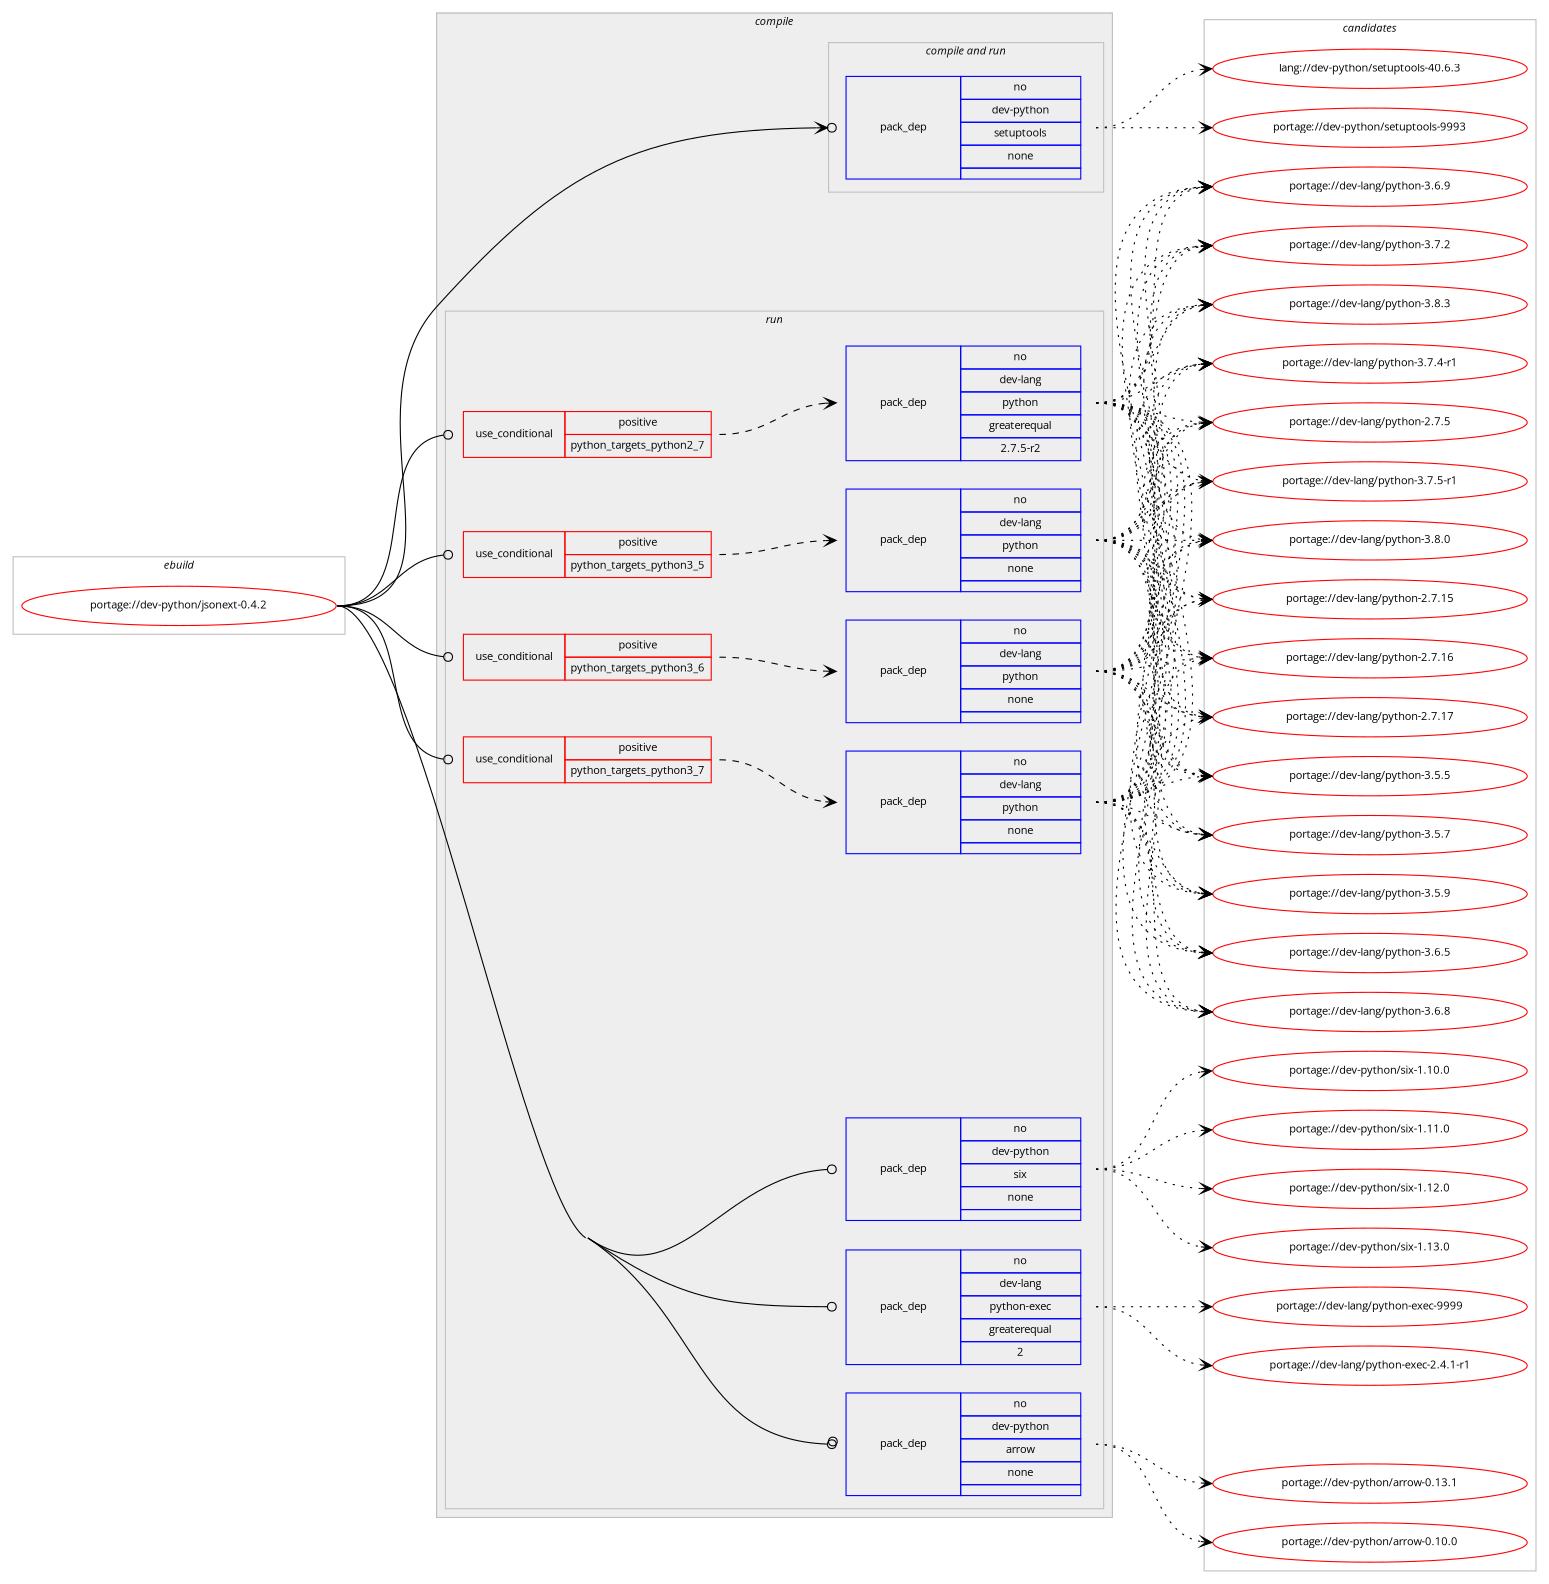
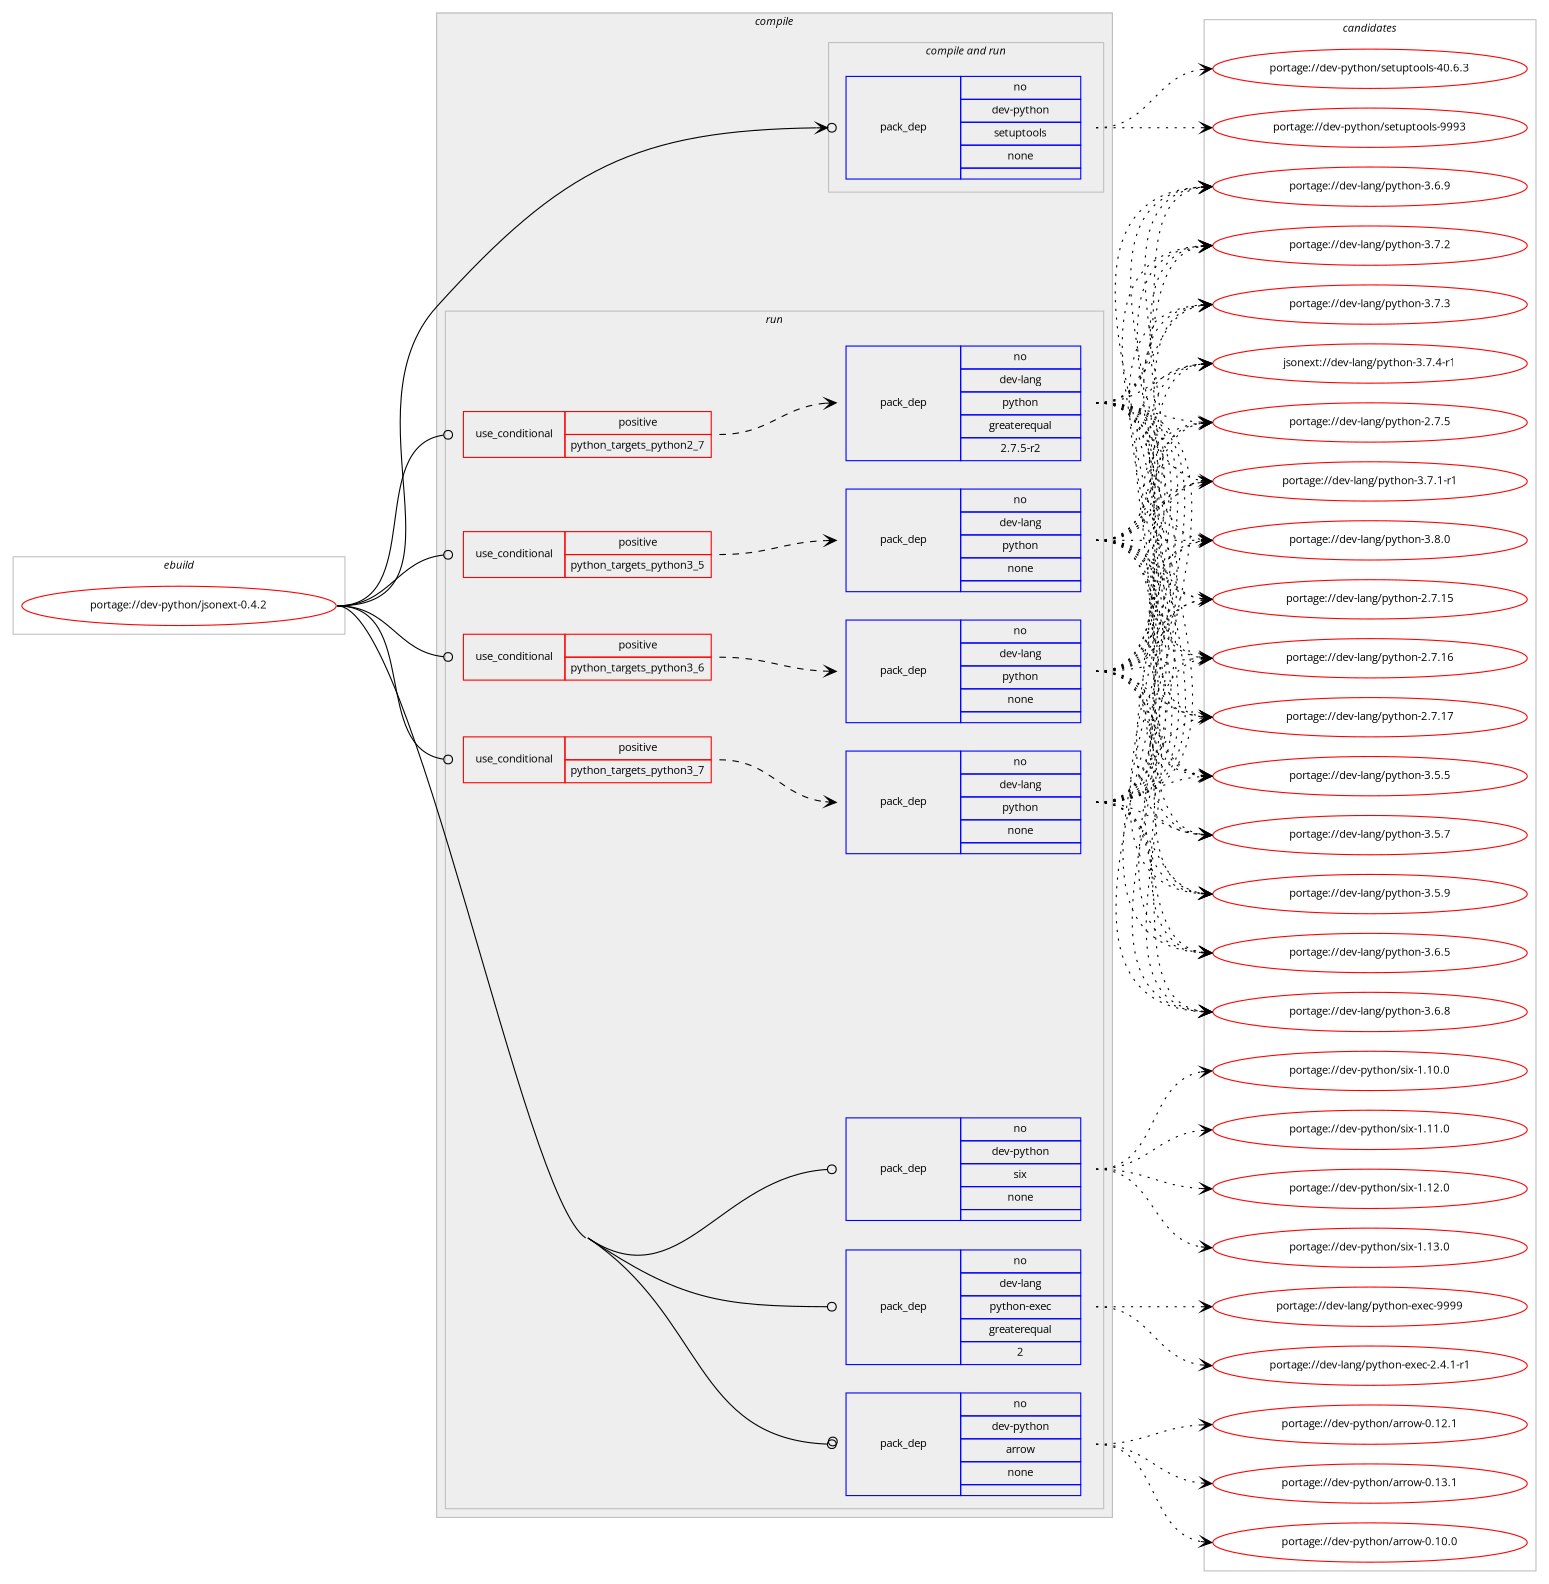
node "lang://dev-python/setuptools-40.6.3": label "lang://dev-python/setuptools-40.6.3" -> "portage://dev-python/setuptools-40.6.3"
node "portage://dev-lang/python-3.8.3": label "portage://dev-lang/python-3.8.3" -> "portage://dev-lang/python-3.7.3"
node "portage://dev-lang/python-3.7.4-r1": label "portage://dev-lang/python-3.7.4-r1" -> "jsonext://dev-lang/python-3.7.4-r1"
node "portage://dev-lang/python-3.7.5-r1": label "portage://dev-lang/python-3.7.5-r1" -> "portage://dev-lang/python-3.7.1-r1"
node "portage://dev-python/arrow-0.12.1": added
